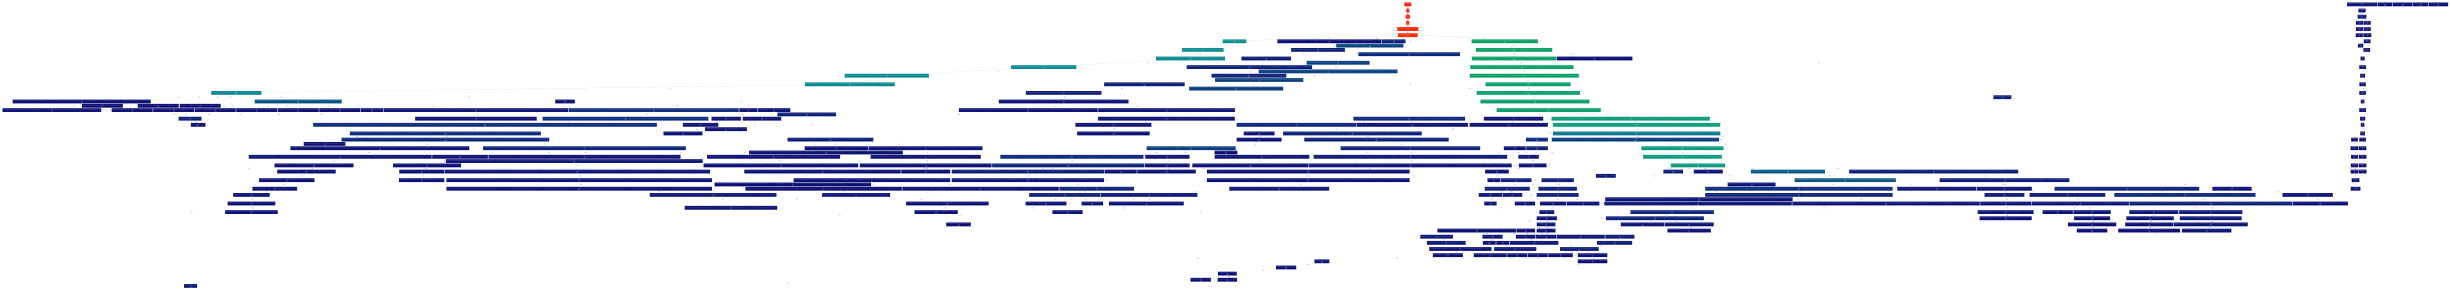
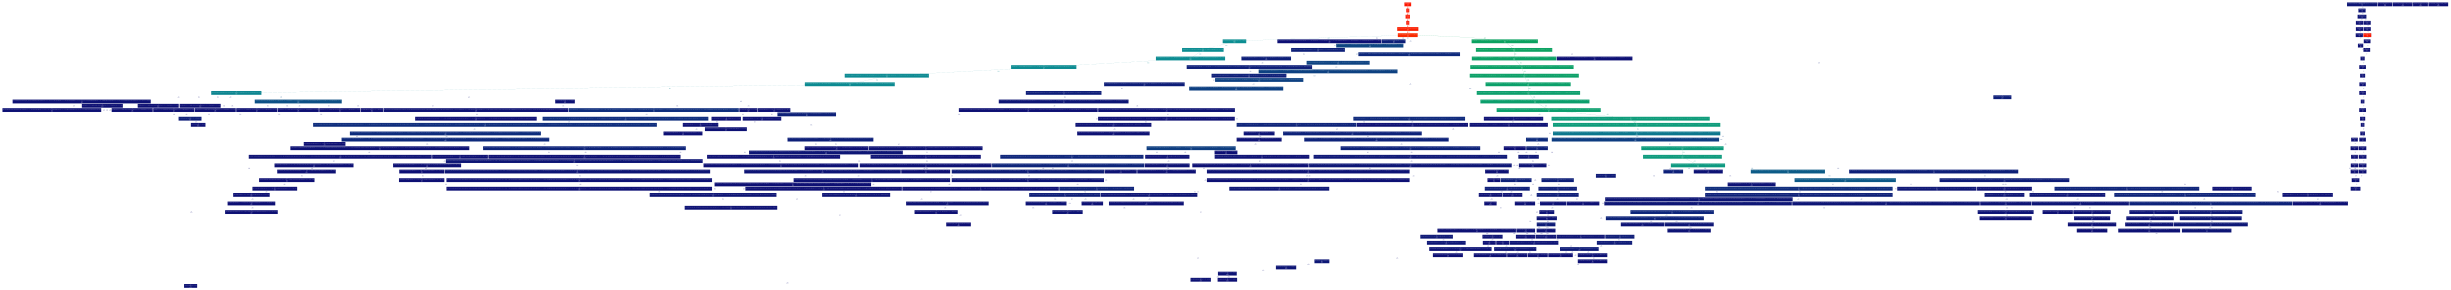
node "libGL.so.1.7.0 glXQueryExtensionsString 0.92% (0.00%) 3×": fillcolor #0d1174 -> #fb1801
